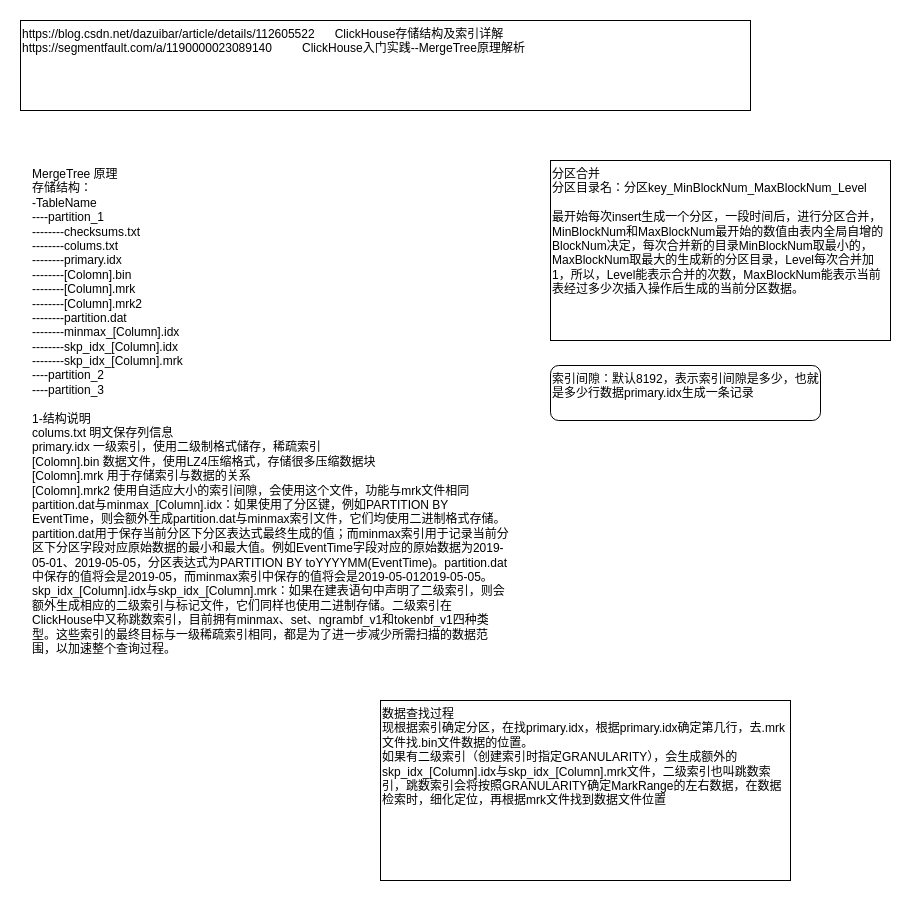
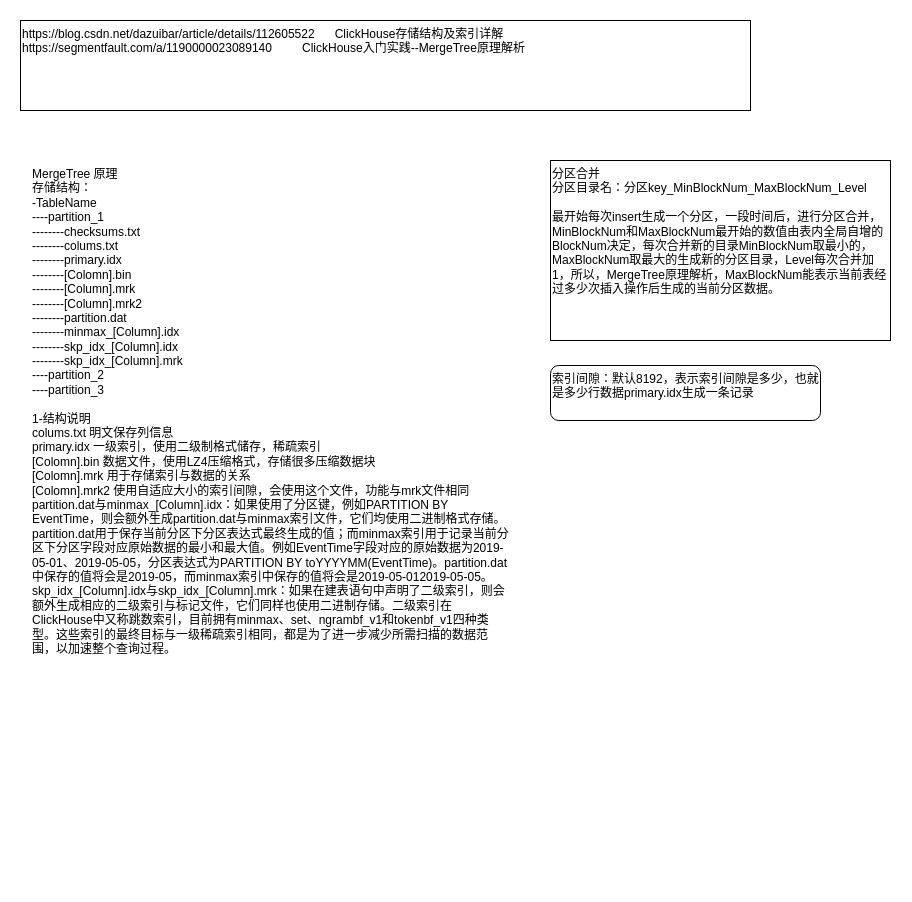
node "分区合并 分区目录名：分区key_MinBlockNum_MaxBlockNum_Level 最开始每次insert生成一个分区，一段时间后，进行分区合并，MinBlockNum和MaxBlockNum最开始的数值由表内全局自增的BlockNum决定，每次合并新的目录MinBlockNum取最小的，MaxBlockNum取最大的生成新的分区目录，Level每次合并加1，所以，Level能表示合并的次数，MaxBlockNum能表示当前表经过多少次插入操作后生成的当前分区数据。": label "分区合并 分区目录名：分区key_MinBlockNum_MaxBlockNum_Level 最开始每次insert生成一个分区，一段时间后，进行分区合并，MinBlockNum和MaxBlockNum最开始的数值由表内全局自增的BlockNum决定，每次合并新的目录MinBlockNum取最小的，MaxBlockNum取最大的生成新的分区目录，Level每次合并加1，所以，Level能表示合并的次数，MaxBlockNum能表示当前表经过多少次插入操作后生成的当前分区数据。" -> "分区合并 分区目录名：分区key_MinBlockNum_MaxBlockNum_Level 最开始每次insert生成一个分区，一段时间后，进行分区合并，MinBlockNum和MaxBlockNum最开始的数值由表内全局自增的BlockNum决定，每次合并新的目录MinBlockNum取最小的，MaxBlockNum取最大的生成新的分区目录，Level每次合并加1，所以，MergeTree原理解析，MaxBlockNum能表示当前表经过多少次插入操作后生成的当前分区数据。"
node "数据查找过程 现根据索引确定分区，在找primary.idx，根据primary.idx确定第几行，去.mrk文件找.bin文件数据的位置。 如果有二级索引（创建索引时指定GRANULARITY），会生成额外的skp_idx_[Column].idx与skp_idx_[Column].mrk文件，二级索引也叫跳数索引，跳数索引会将按照GRANULARITY确定MarkRange的左右数据，在数据检索时，细化定位，再根据mrk文件找到数据文件位置": removed
